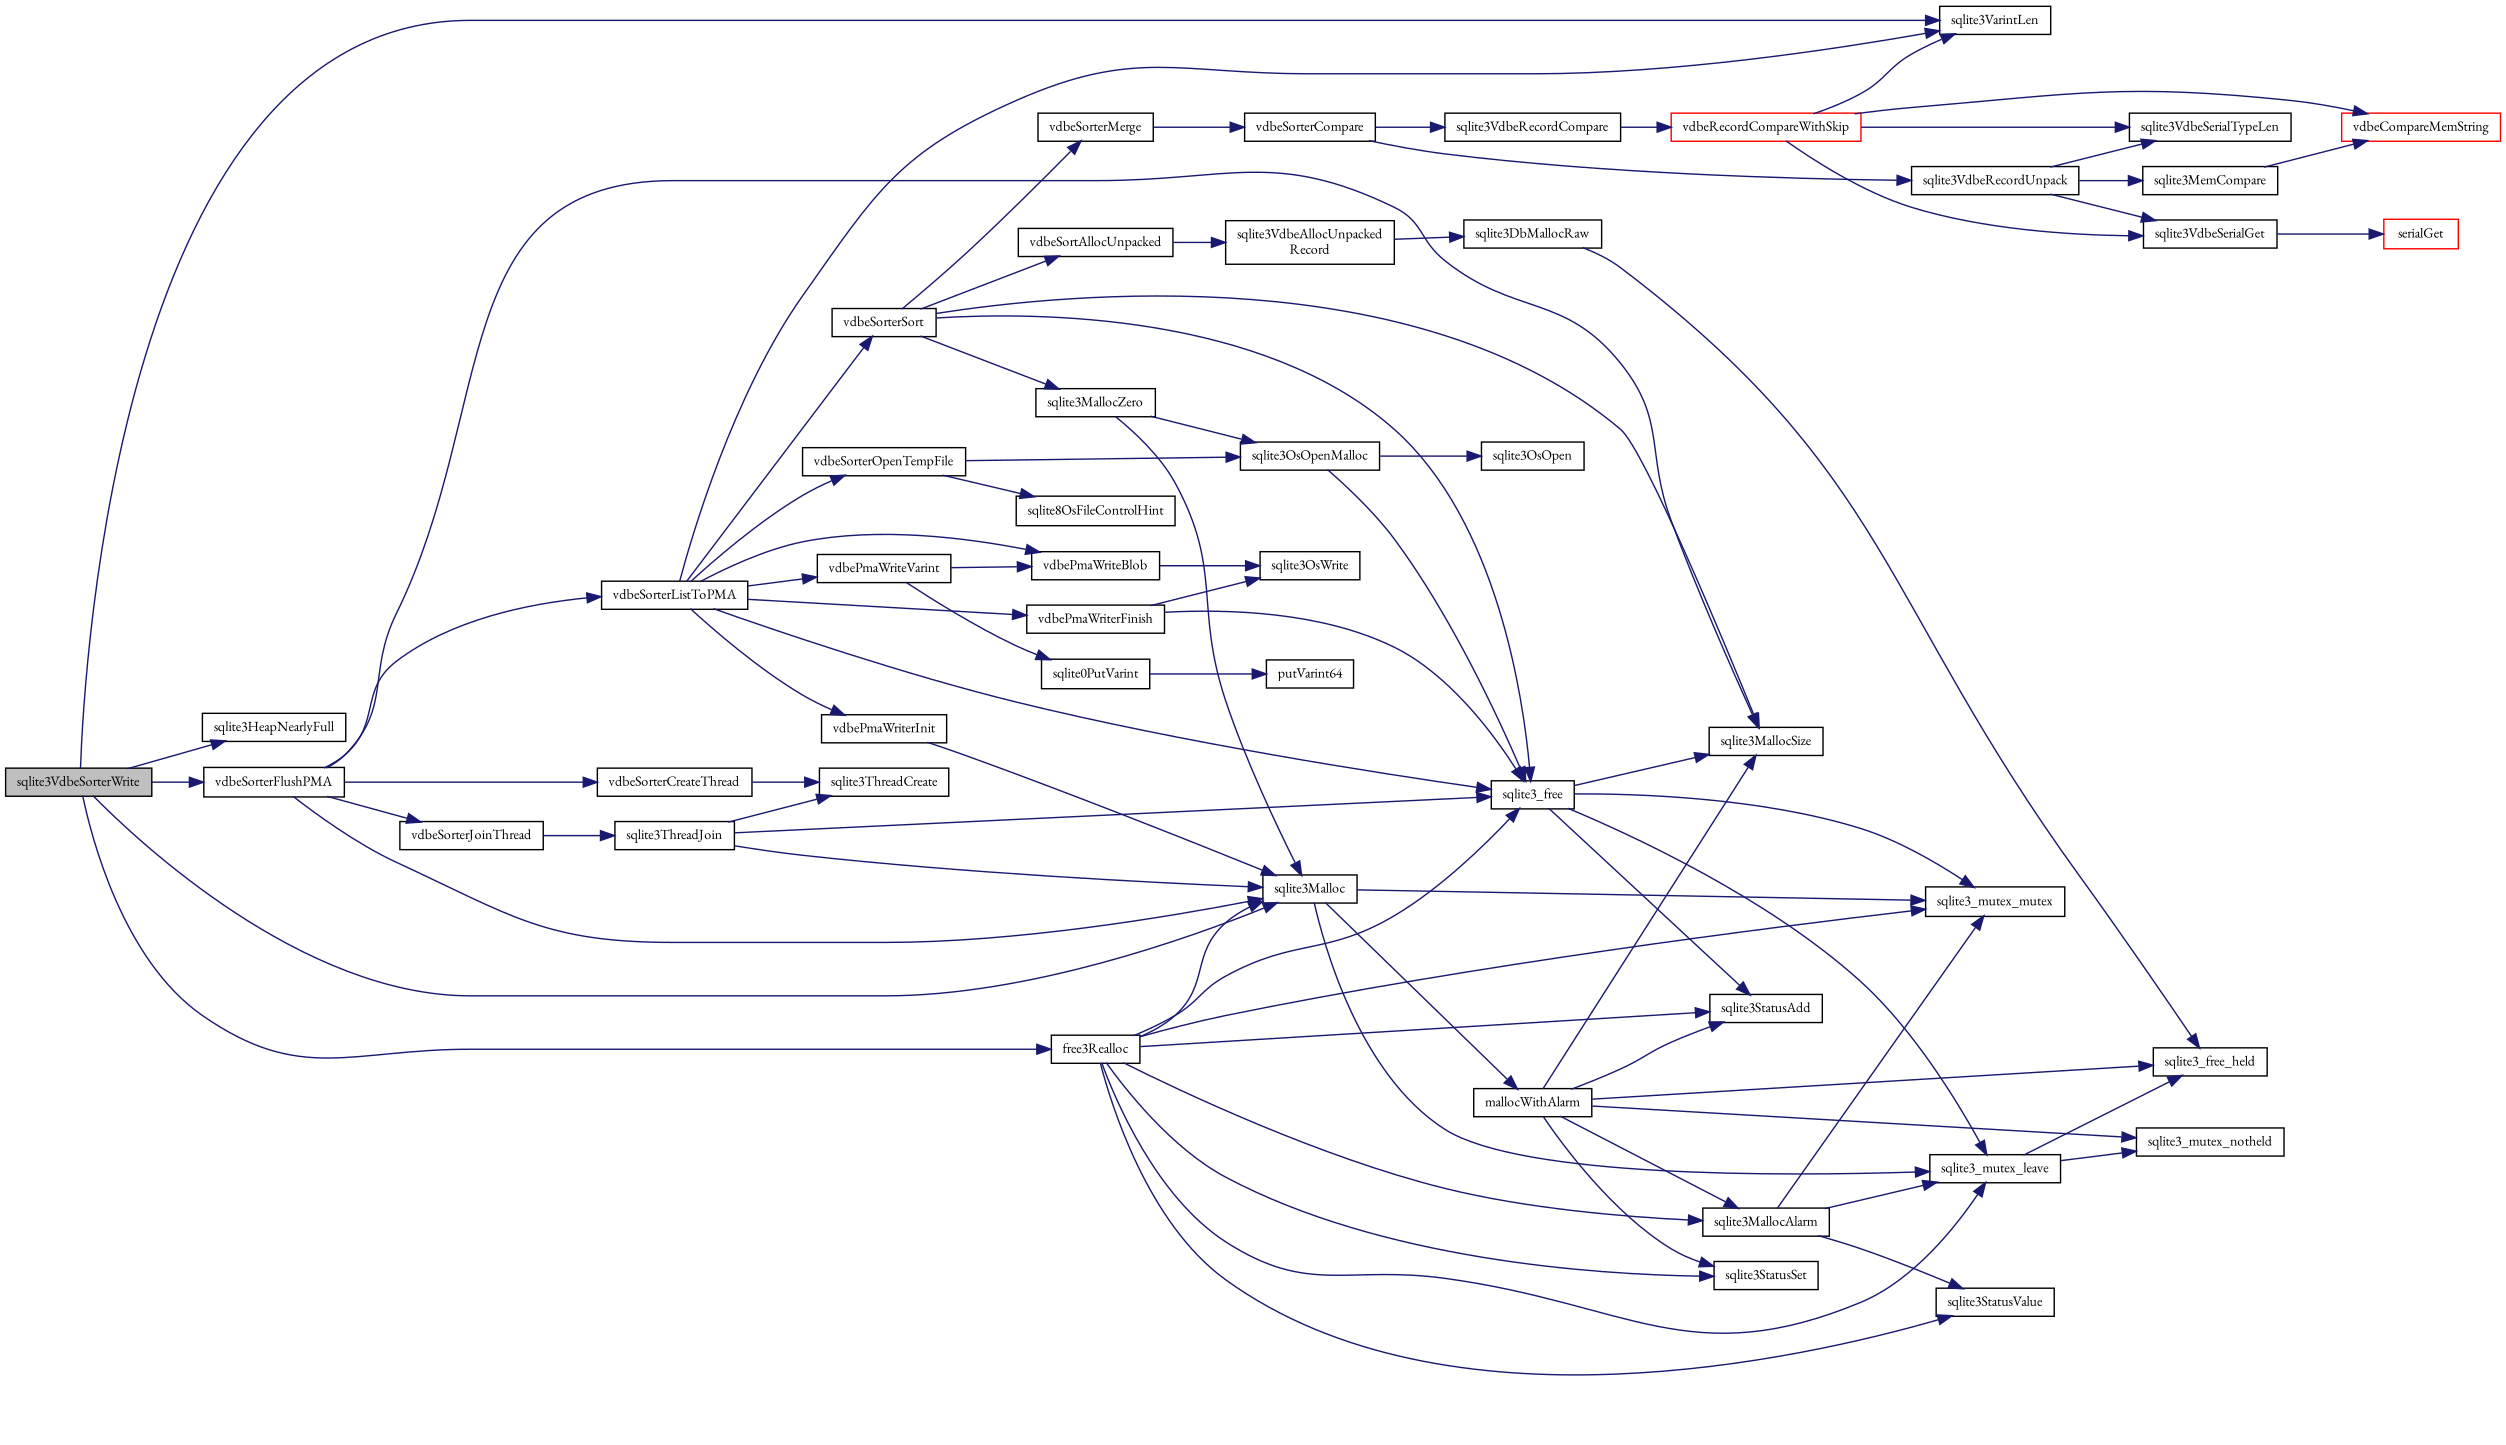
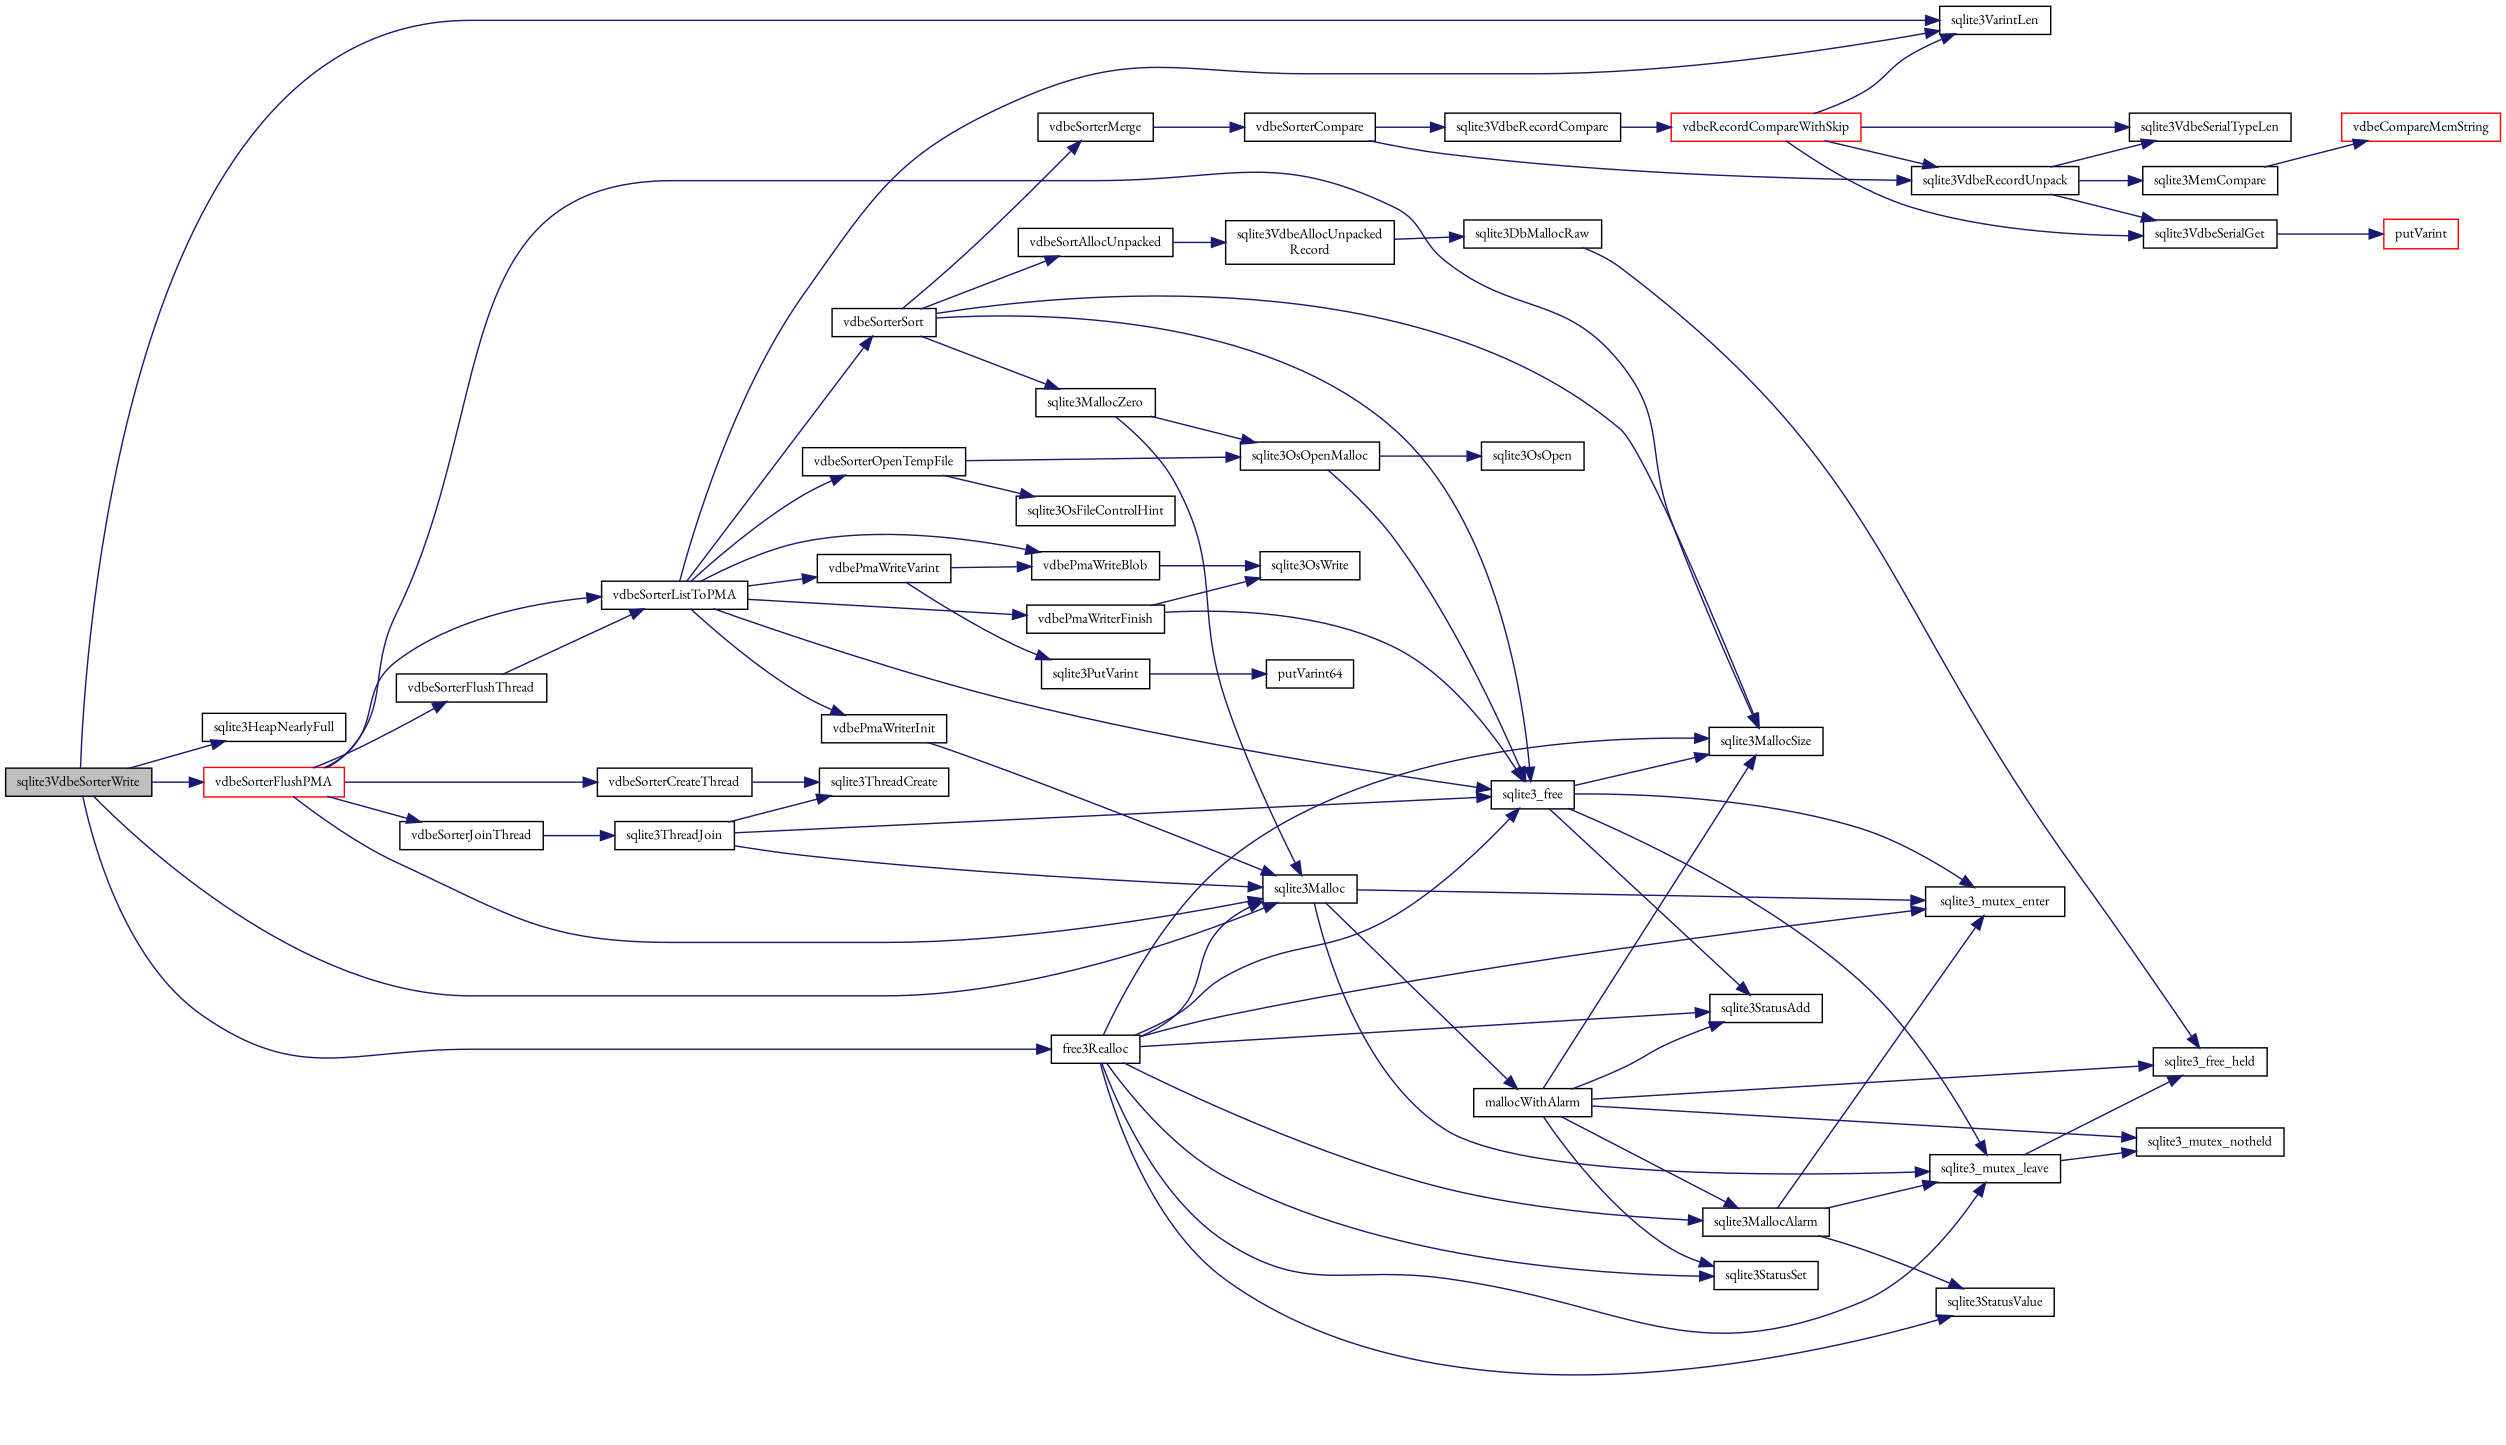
edge "vdbeRecordCompareWithSkip" -> "vdbeCompareMemString": now "vdbeRecordCompareWithSkip" -> "sqlite3VdbeRecordUnpack"
node "serialGet": label "serialGet" -> "putVarint"
node "sqlite8OsFileControlHint": label "sqlite8OsFileControlHint" -> "sqlite3OsFileControlHint"
node "sqlite0PutVarint": label "sqlite0PutVarint" -> "sqlite3PutVarint"
node "vdbeSorterFlushThread": added
node "vdbeSorterFlushPMA": color black -> red
edge "free3Realloc" -> "sqlite3MallocSize": added
node "sqlite3_mutex_mutex": label "sqlite3_mutex_mutex" -> "sqlite3_mutex_enter"
